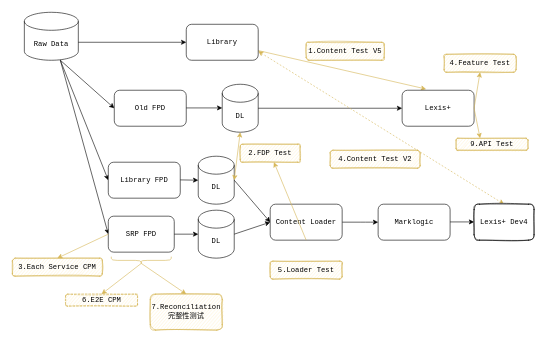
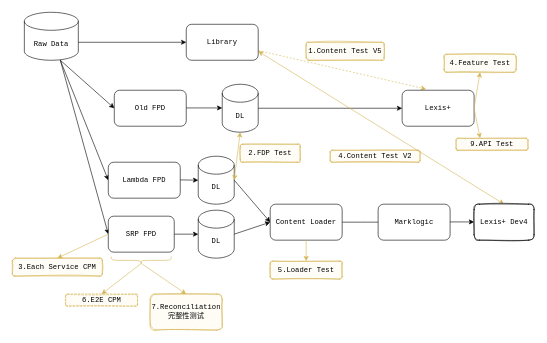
edge "Library" -> "Lexis+": style solid -> dashed
edge "Library" -- "Lexis+ Dev4": style dashed -> solid
node "4.Content Test V2": size 90x18 -> 90x12
node "Library FPD": label "Library FPD" -> "Lambda FPD"
edge "Content Loader" -> "2.FDP Test": now "Content Loader" -> "5.Loader Test"
edge "Content Loader" -> "Marklogic": arrowhead classic -> none
